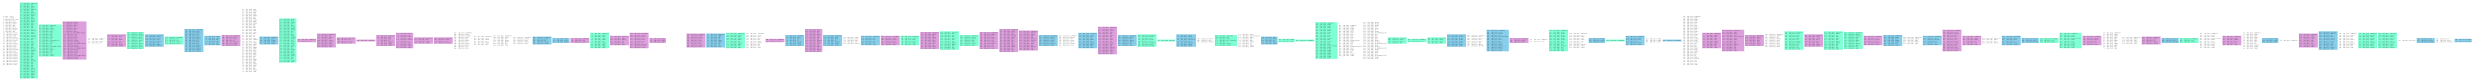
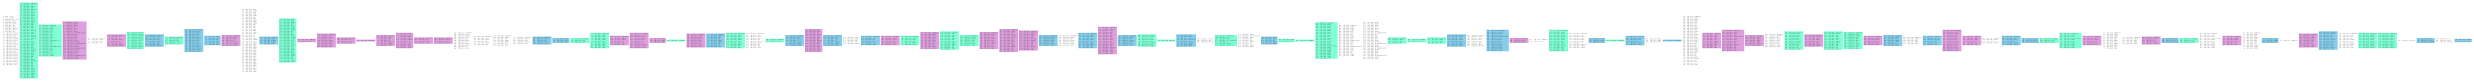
node "275: [NO_SSA] JUMPDEST 276: [NO_SSA] POP 277: [NO_SSA] JUMP": fillcolor plum -> aquamarine
node "2a2: [NO_SSA] JUMPDEST": added
node "2d0: [NO_SSA] JUMPDEST 2d1: [NO_SSA] PUSH1": fillcolor plum -> aquamarine
